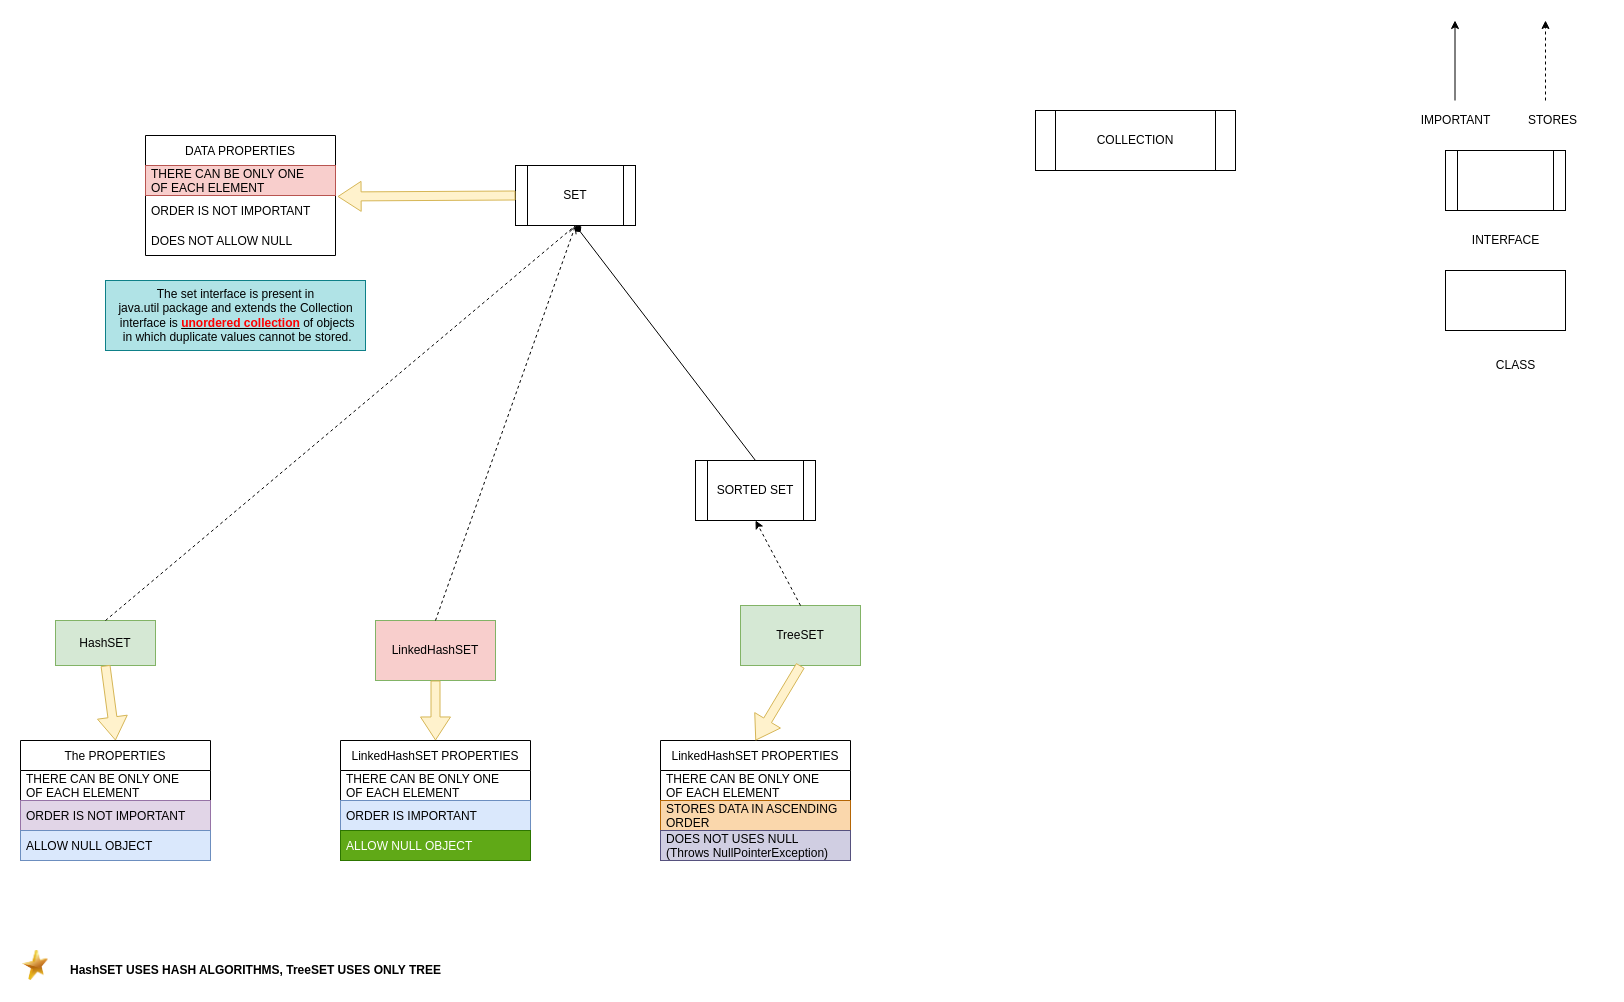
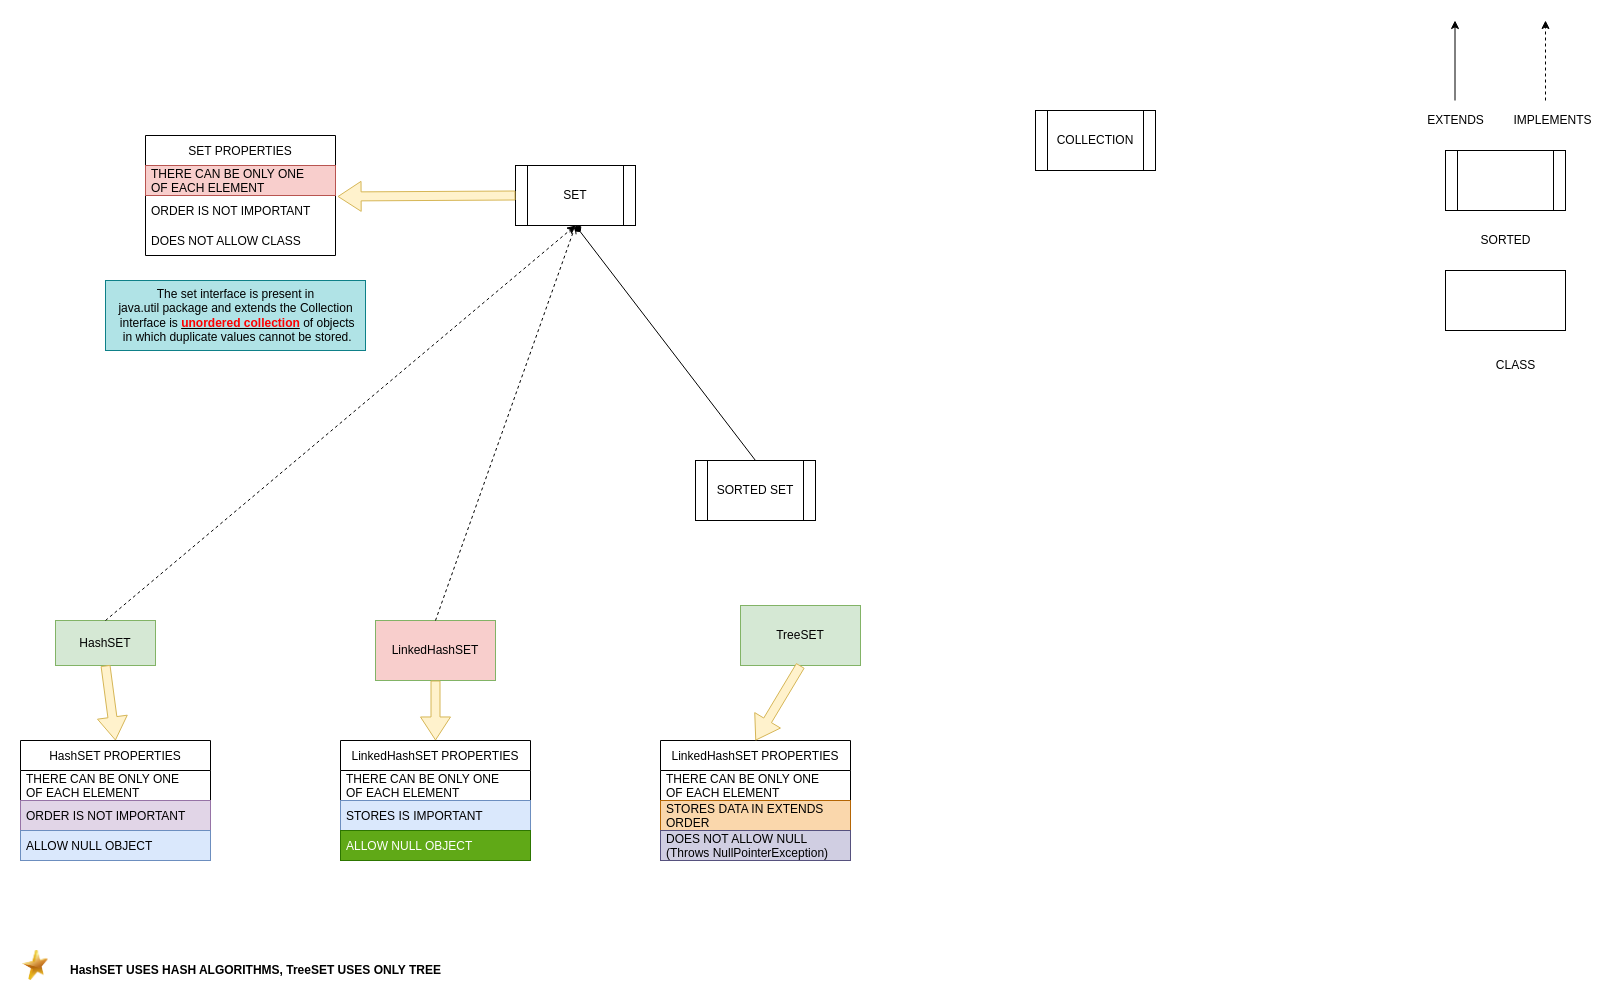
node "IMPORTANT": label "IMPORTANT" -> "EXTENDS"
node "STORES": label "STORES" -> "IMPLEMENTS"
node "COLLECTION": size 200x60 -> 120x60
node "DATA PROPERTIES": label "DATA PROPERTIES" -> "SET PROPERTIES"
edge "SET" -- "HashSET": arrowhead none -> classic
node "DOES NOT ALLOW NULL": label "DOES NOT ALLOW NULL" -> "DOES NOT ALLOW CLASS"
node "INTERFACE": label "INTERFACE" -> "SORTED"
edge "TreeSET" -> "SORTED SET": removed
node "The PROPERTIES": label "The PROPERTIES" -> "HashSET PROPERTIES"
node "STORES DATA IN ASCENDING ORDER": label "STORES DATA IN ASCENDING ORDER" -> "STORES DATA IN EXTENDS ORDER"
node "ORDER IS IMPORTANT": label "ORDER IS IMPORTANT" -> "STORES IS IMPORTANT"
node "DOES NOT USES NULL (Throws NullPointerException)": label "DOES NOT USES NULL (Throws NullPointerException)" -> "DOES NOT ALLOW NULL (Throws NullPointerException)"
